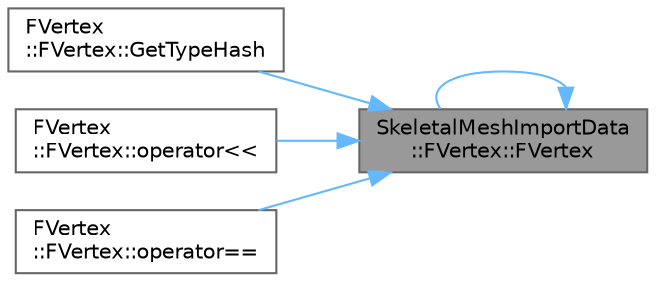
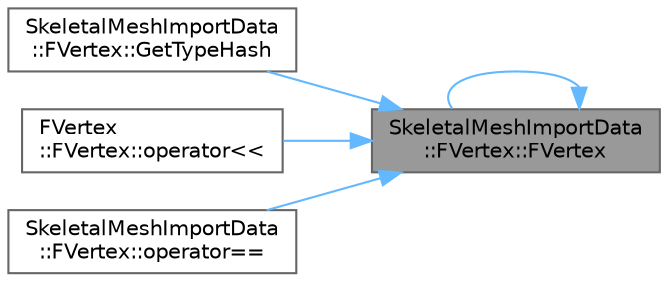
node "FVertex ::FVertex::GetTypeHash": label "FVertex ::FVertex::GetTypeHash" -> "SkeletalMeshImportData ::FVertex::GetTypeHash"
node "FVertex ::FVertex::operator==": label "FVertex ::FVertex::operator==" -> "SkeletalMeshImportData ::FVertex::operator=="
